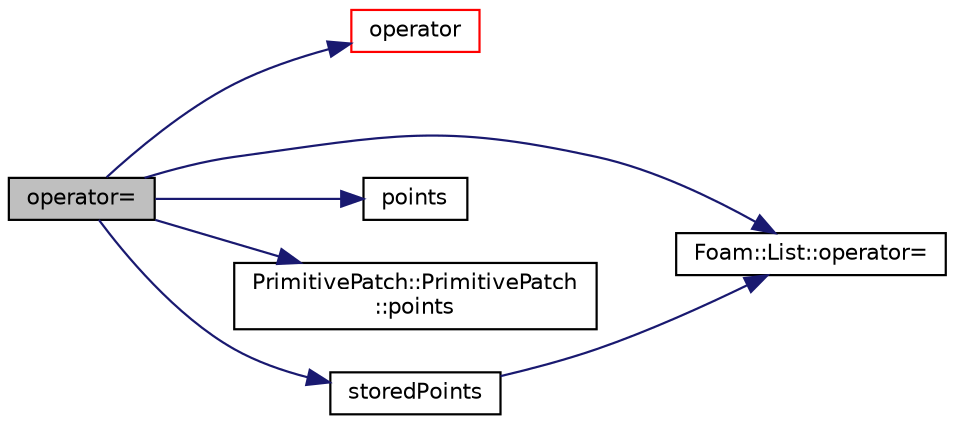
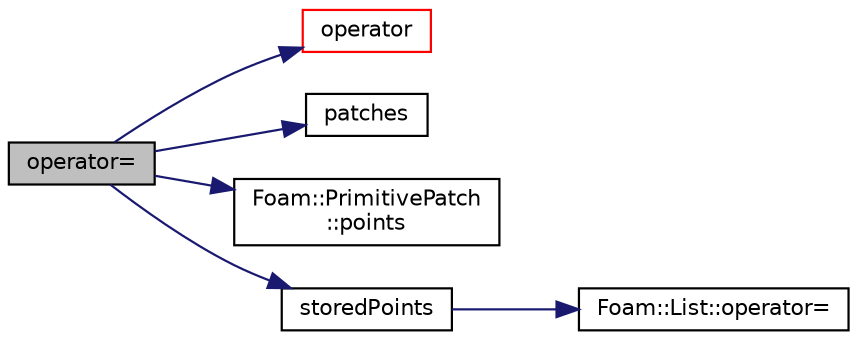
edge "operator=" -> "Foam::List::operator=": removed
node "points": label "points" -> "patches"
node "PrimitivePatch::PrimitivePatch ::points": label "PrimitivePatch::PrimitivePatch ::points" -> "Foam::PrimitivePatch ::points"
